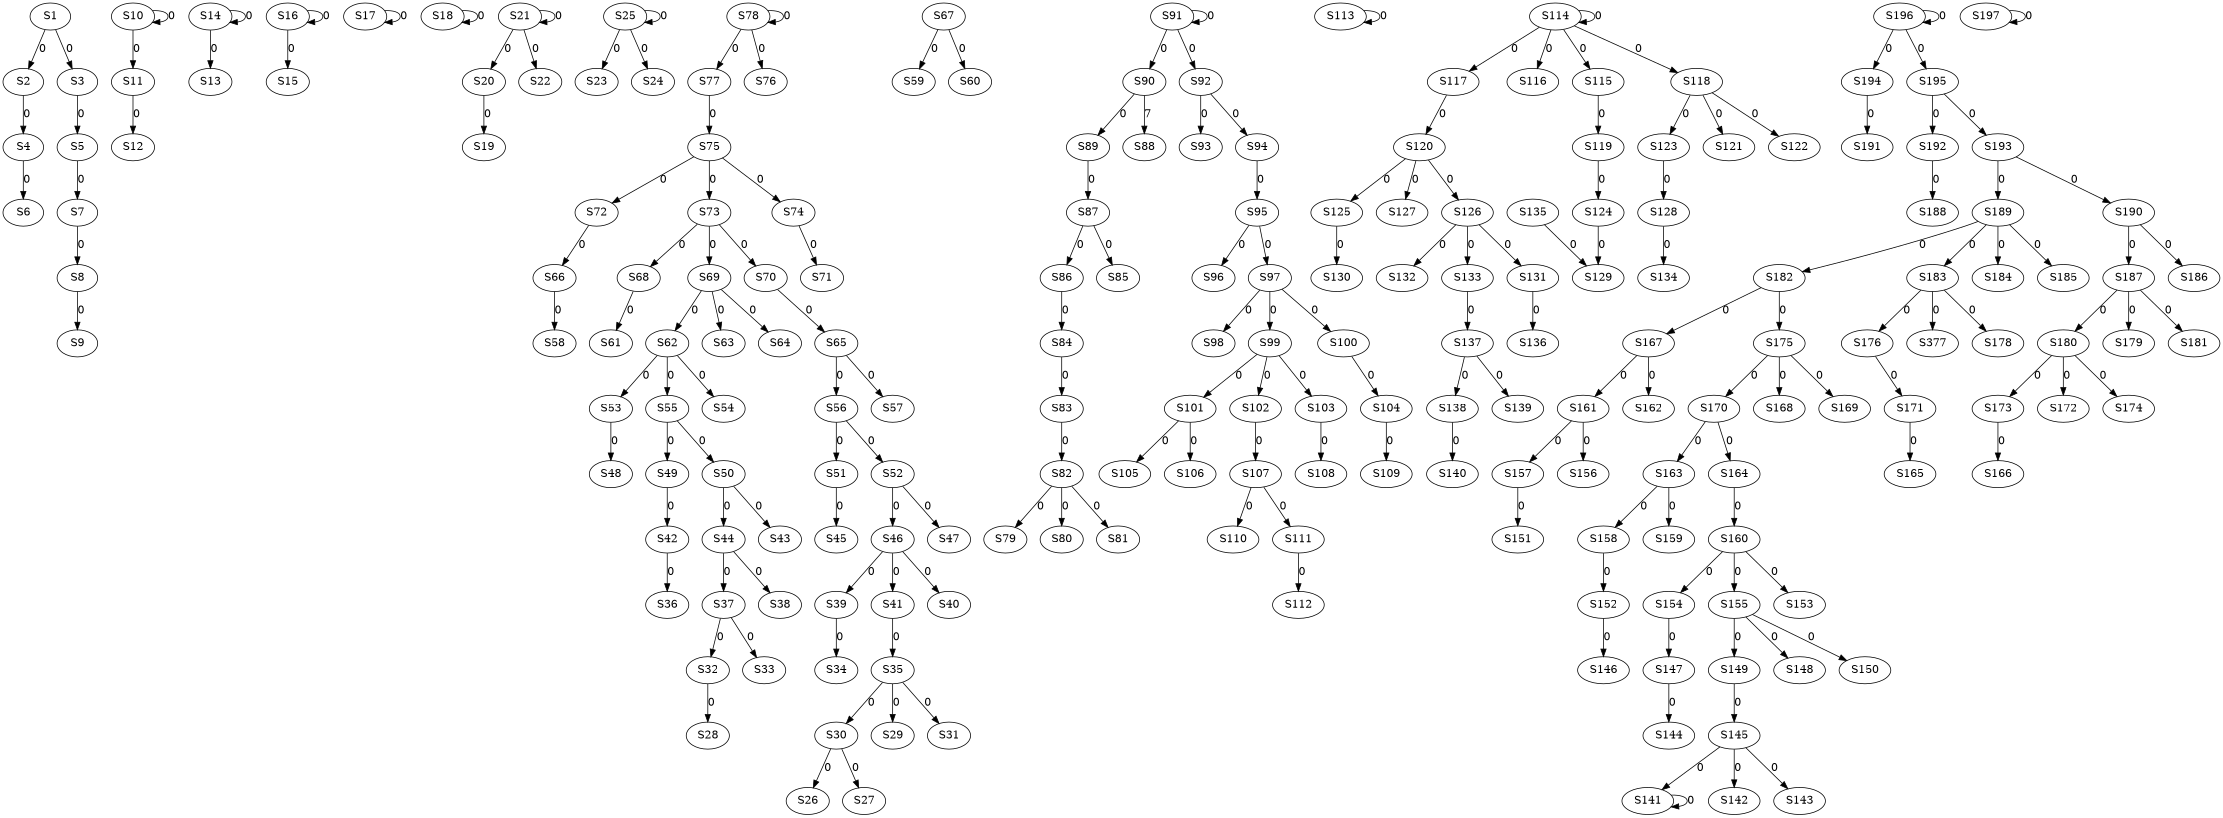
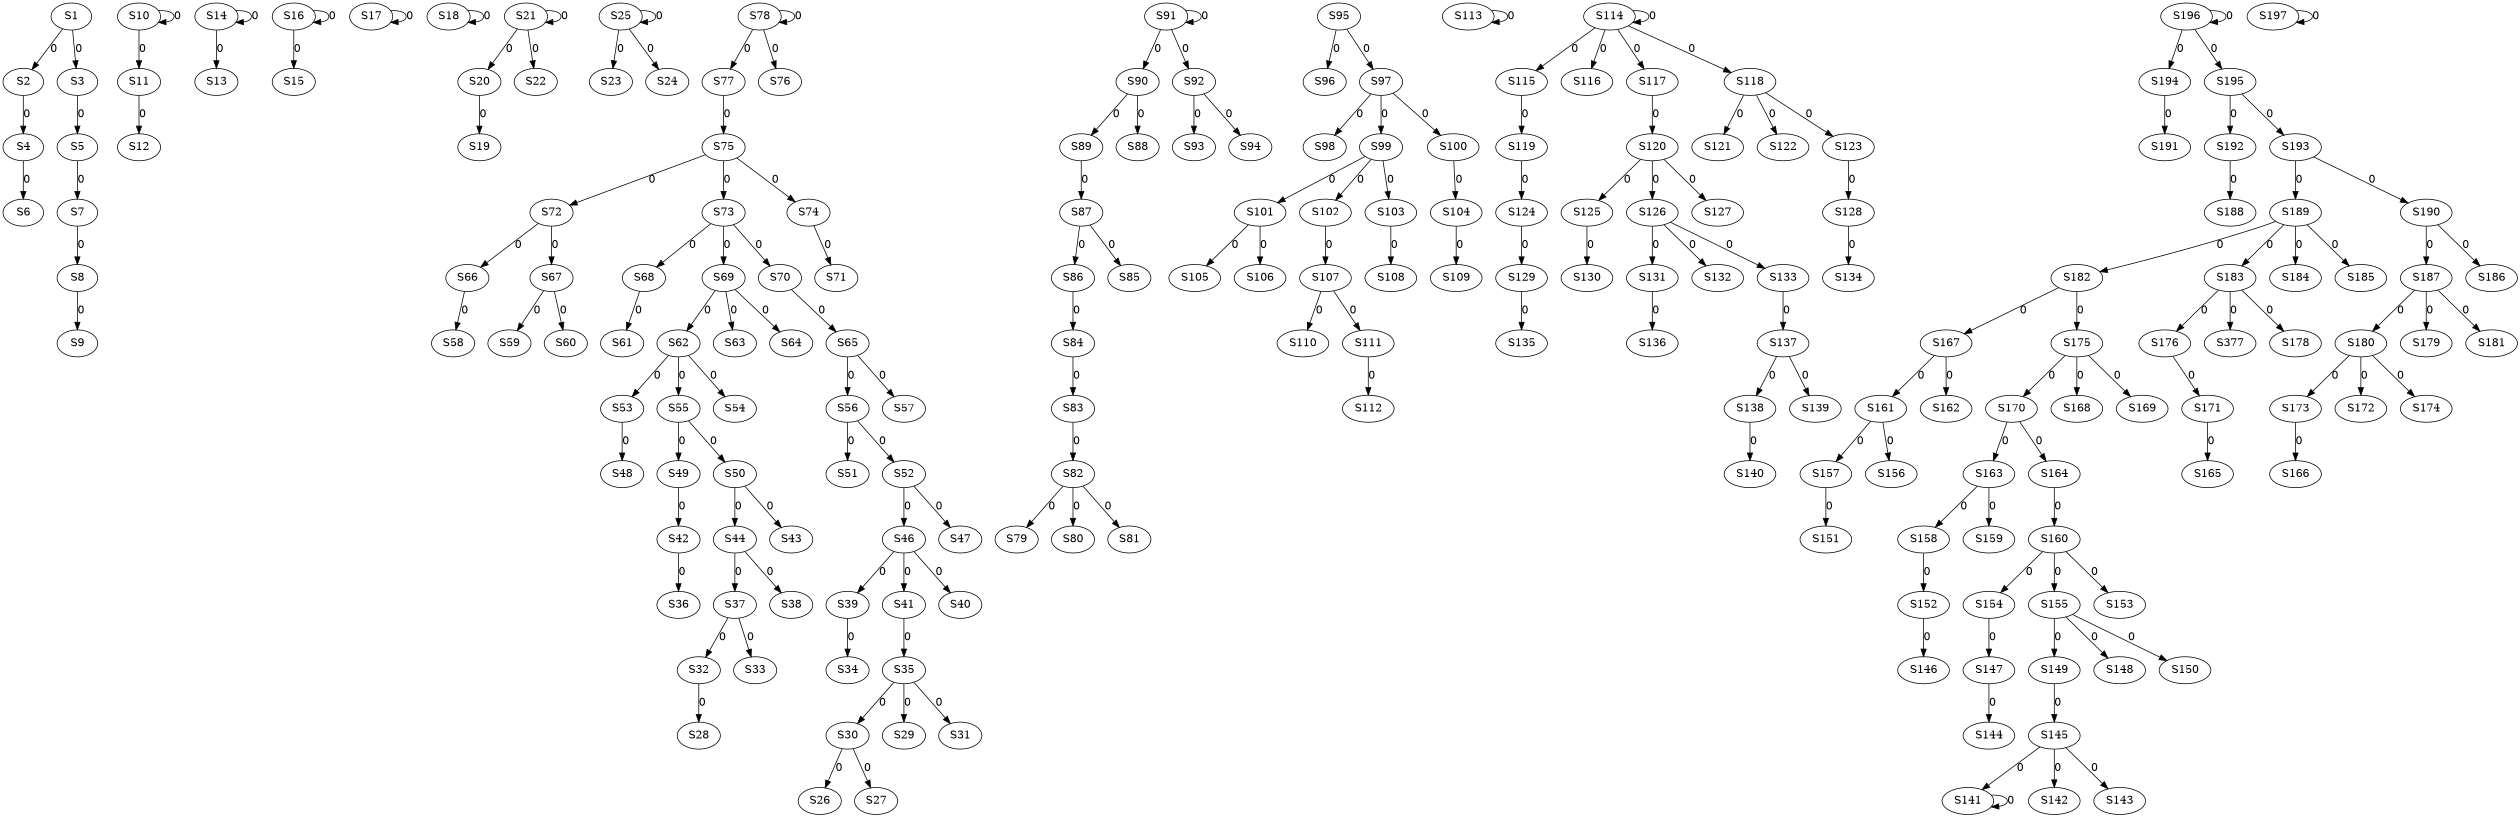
edge "S90" -> "S88": label "7" -> "0"
edge "S94" -> "S95": removed, label "0"
edge "S72" -> "S67": added, label "0"
edge "S135" -> "S129": reversed
node "S45": removed
